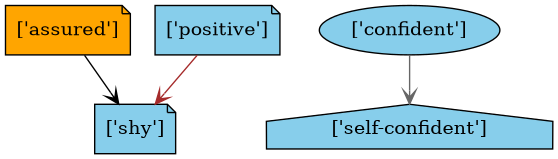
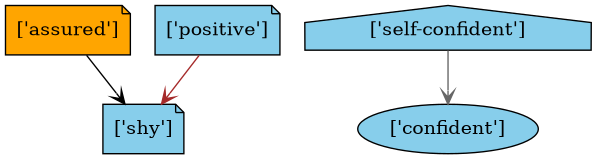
edge "['confident']" -> "['self-confident']": reversed
